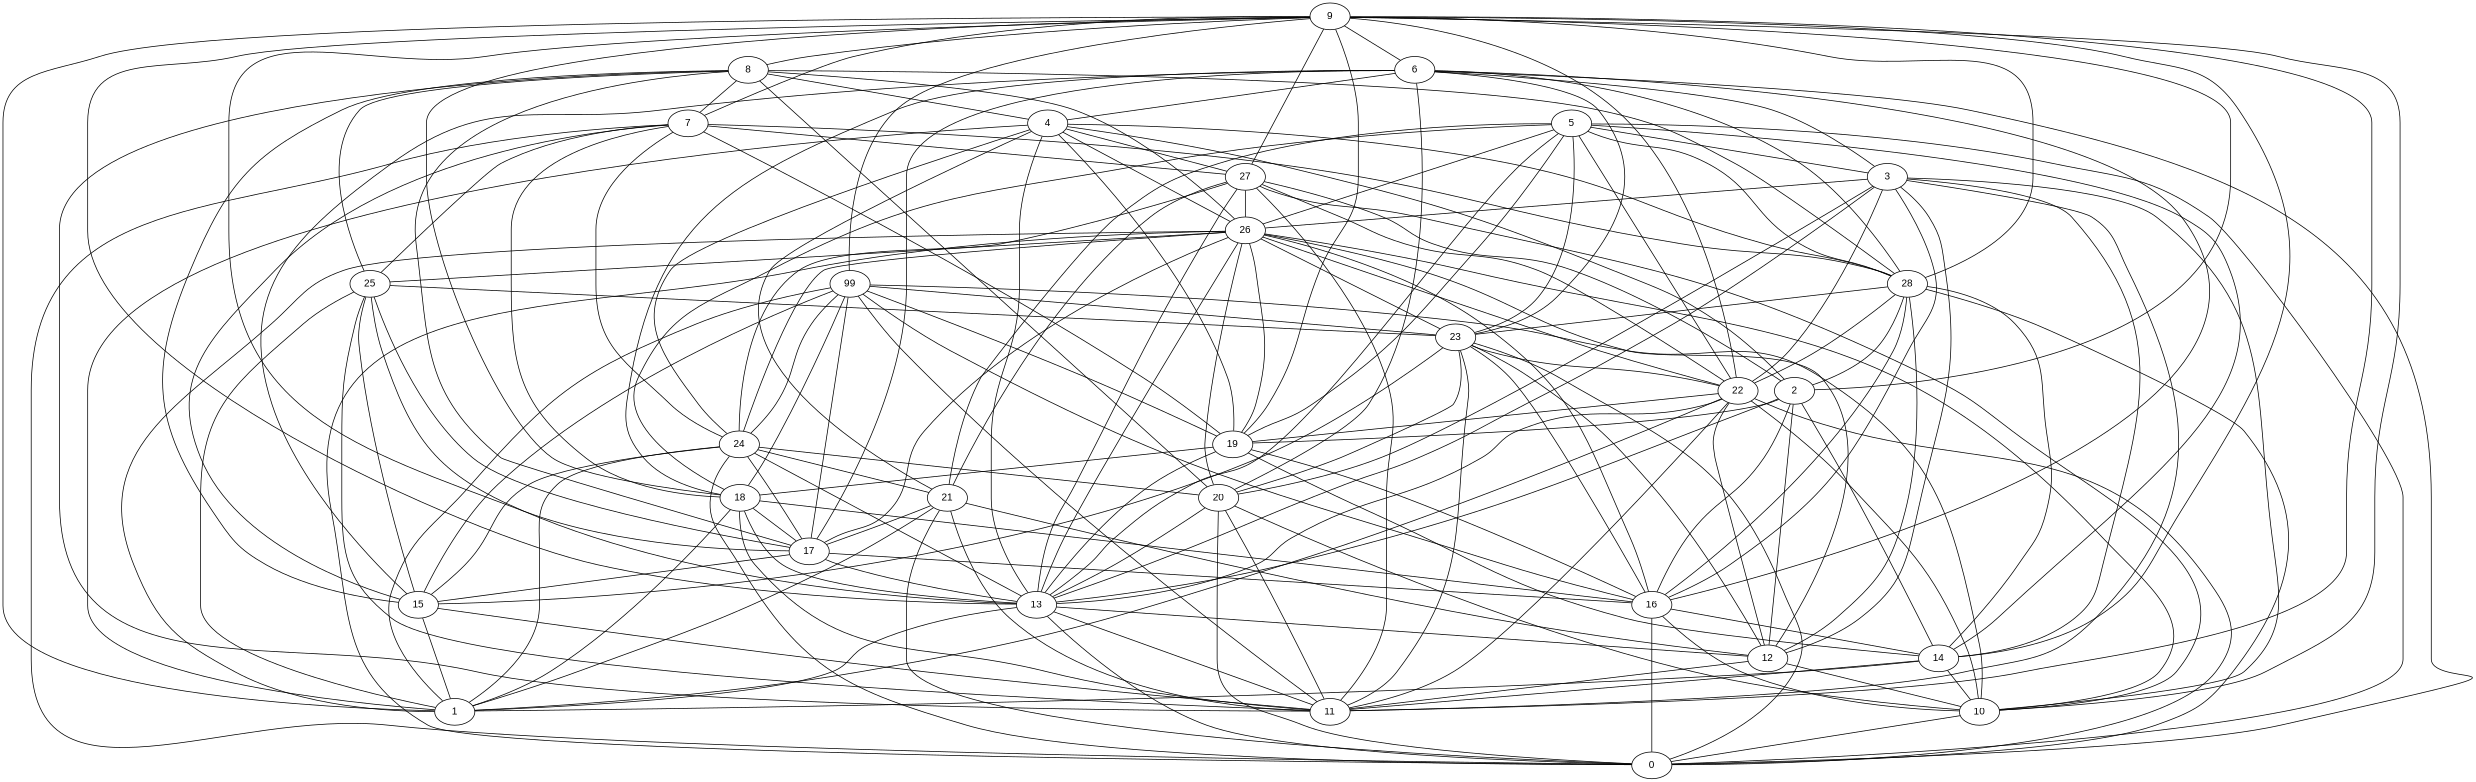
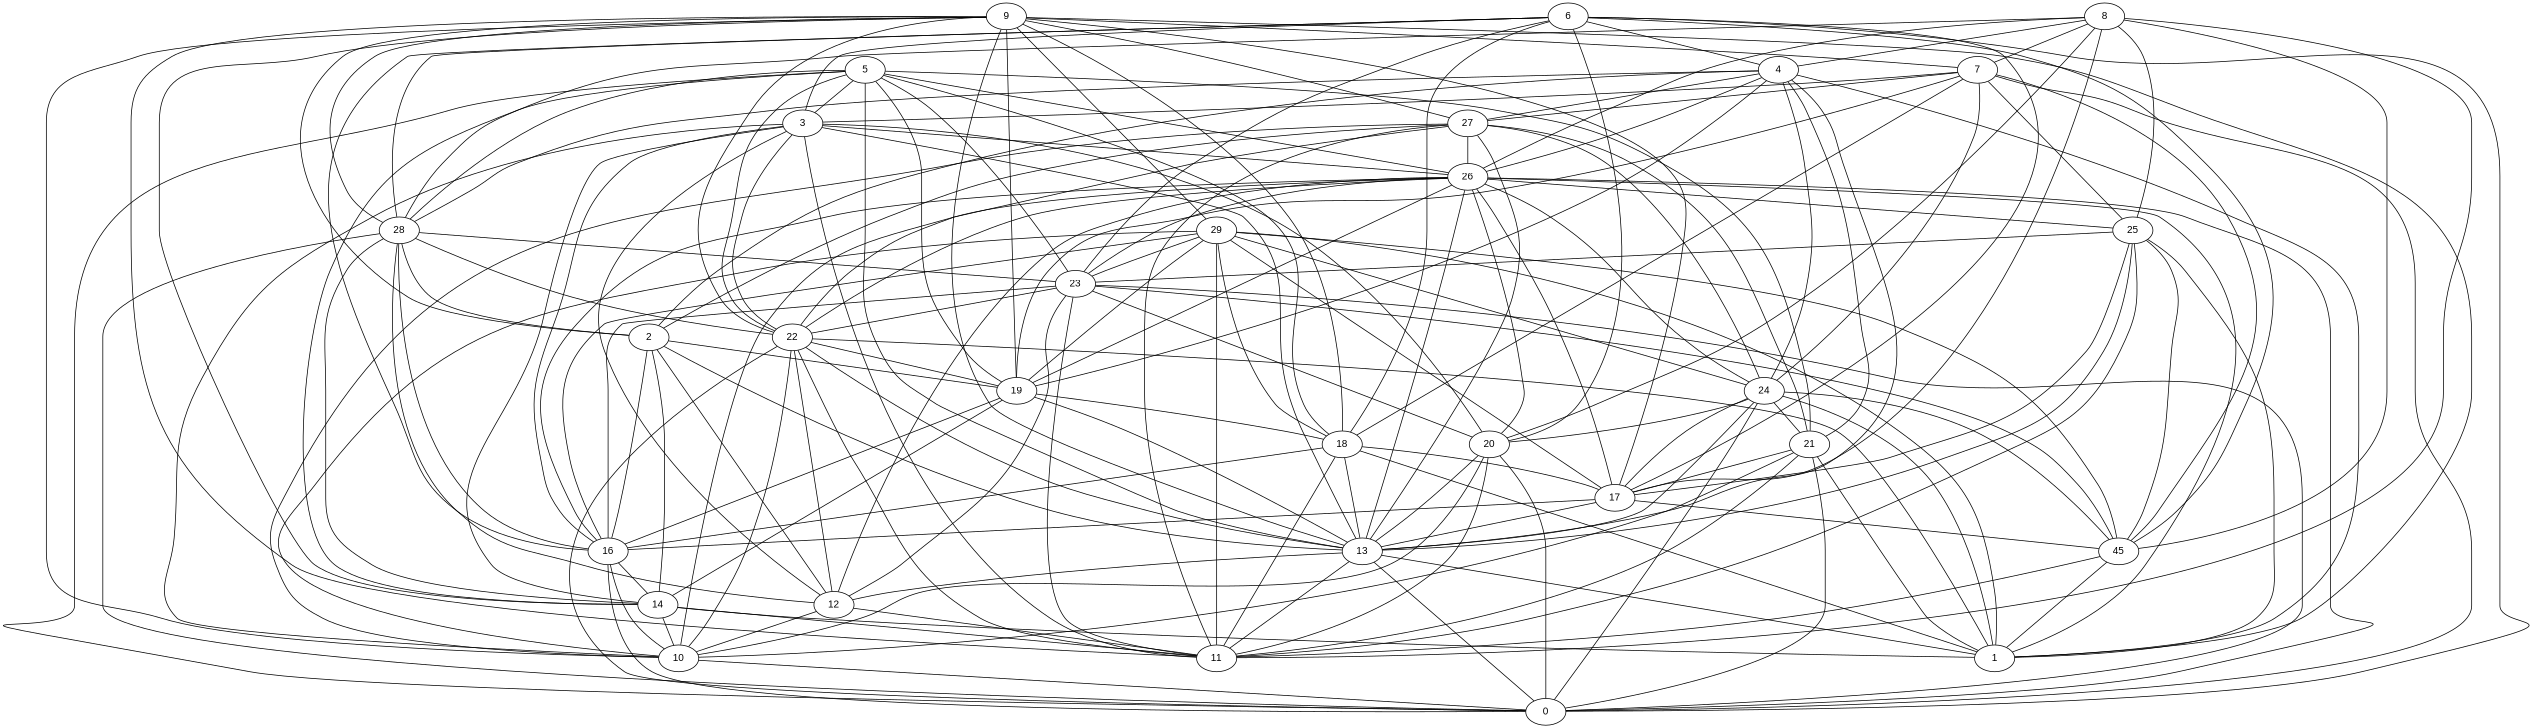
edge "9" -- "8": removed
edge "9" -- "6": removed
edge "7" -- "28": now "7" -- "3"
node "99": label "99" -> "29"
edge "21" -- "12": now "21" -- "10"
node "15": label "15" -> "45"
